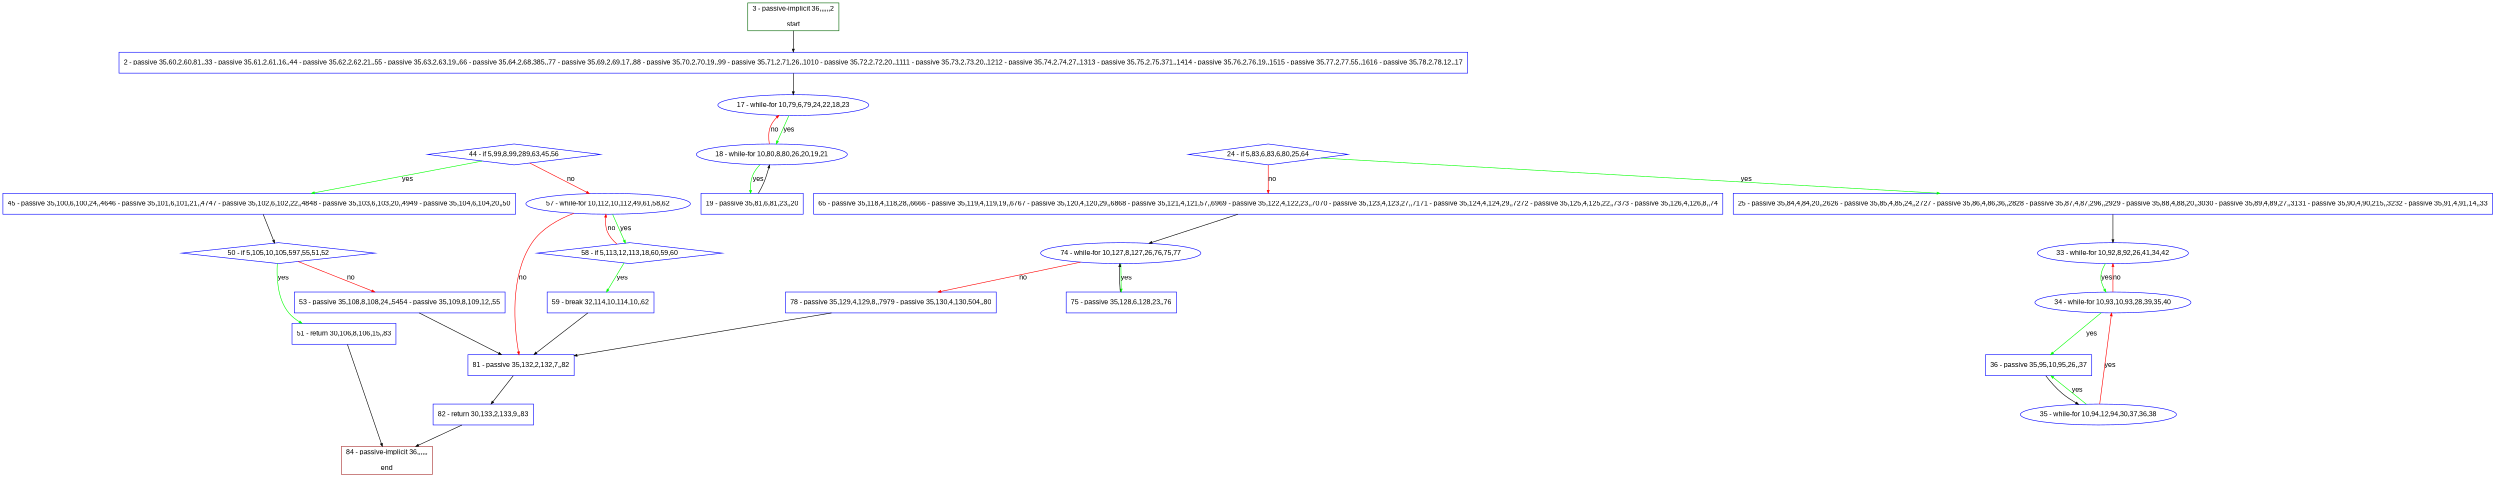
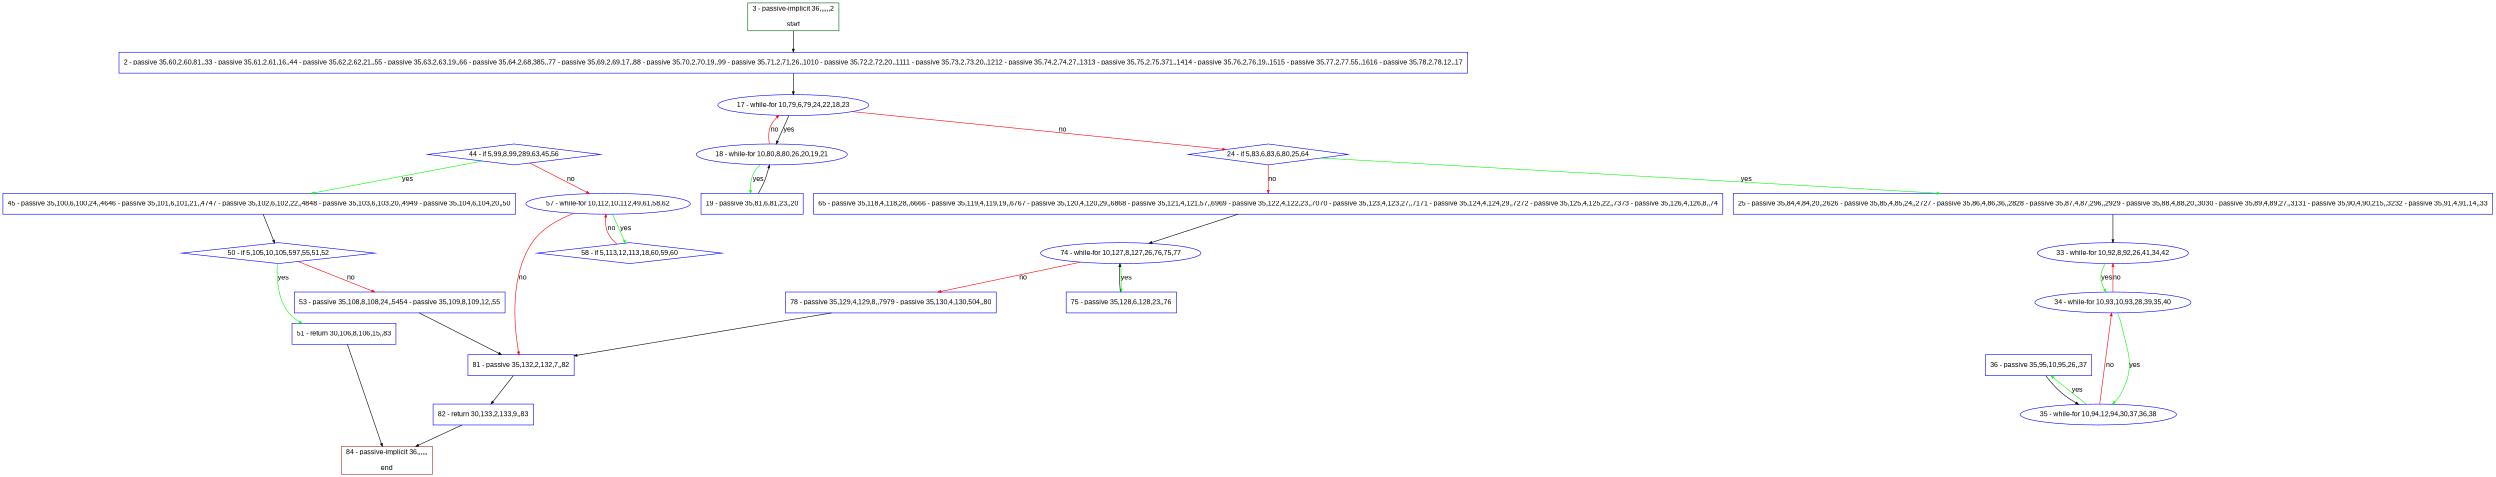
edge "17 - while-for 10,79,6,79,24,22,18,23" -> "18 - while-for 10,80,8,80,26,20,19,21": color #00ff00 -> #000000
edge "17 - while-for 10,79,6,79,24,22,18,23" -> "24 - if 5,83,6,83,6,80,25,64": added, label "no"
node "59 - break 32,114,10,114,10,,62": removed
edge "34 - while-for 10,93,10,93,28,39,35,40" -> "36 - passive 35,95,10,95,26,,37": now "34 - while-for 10,93,10,93,28,39,35,40" -> "35 - while-for 10,94,12,94,30,37,36,38"
edge "35 - while-for 10,94,12,94,30,37,36,38" -> "34 - while-for 10,93,10,93,28,39,35,40": label "yes" -> "no"
